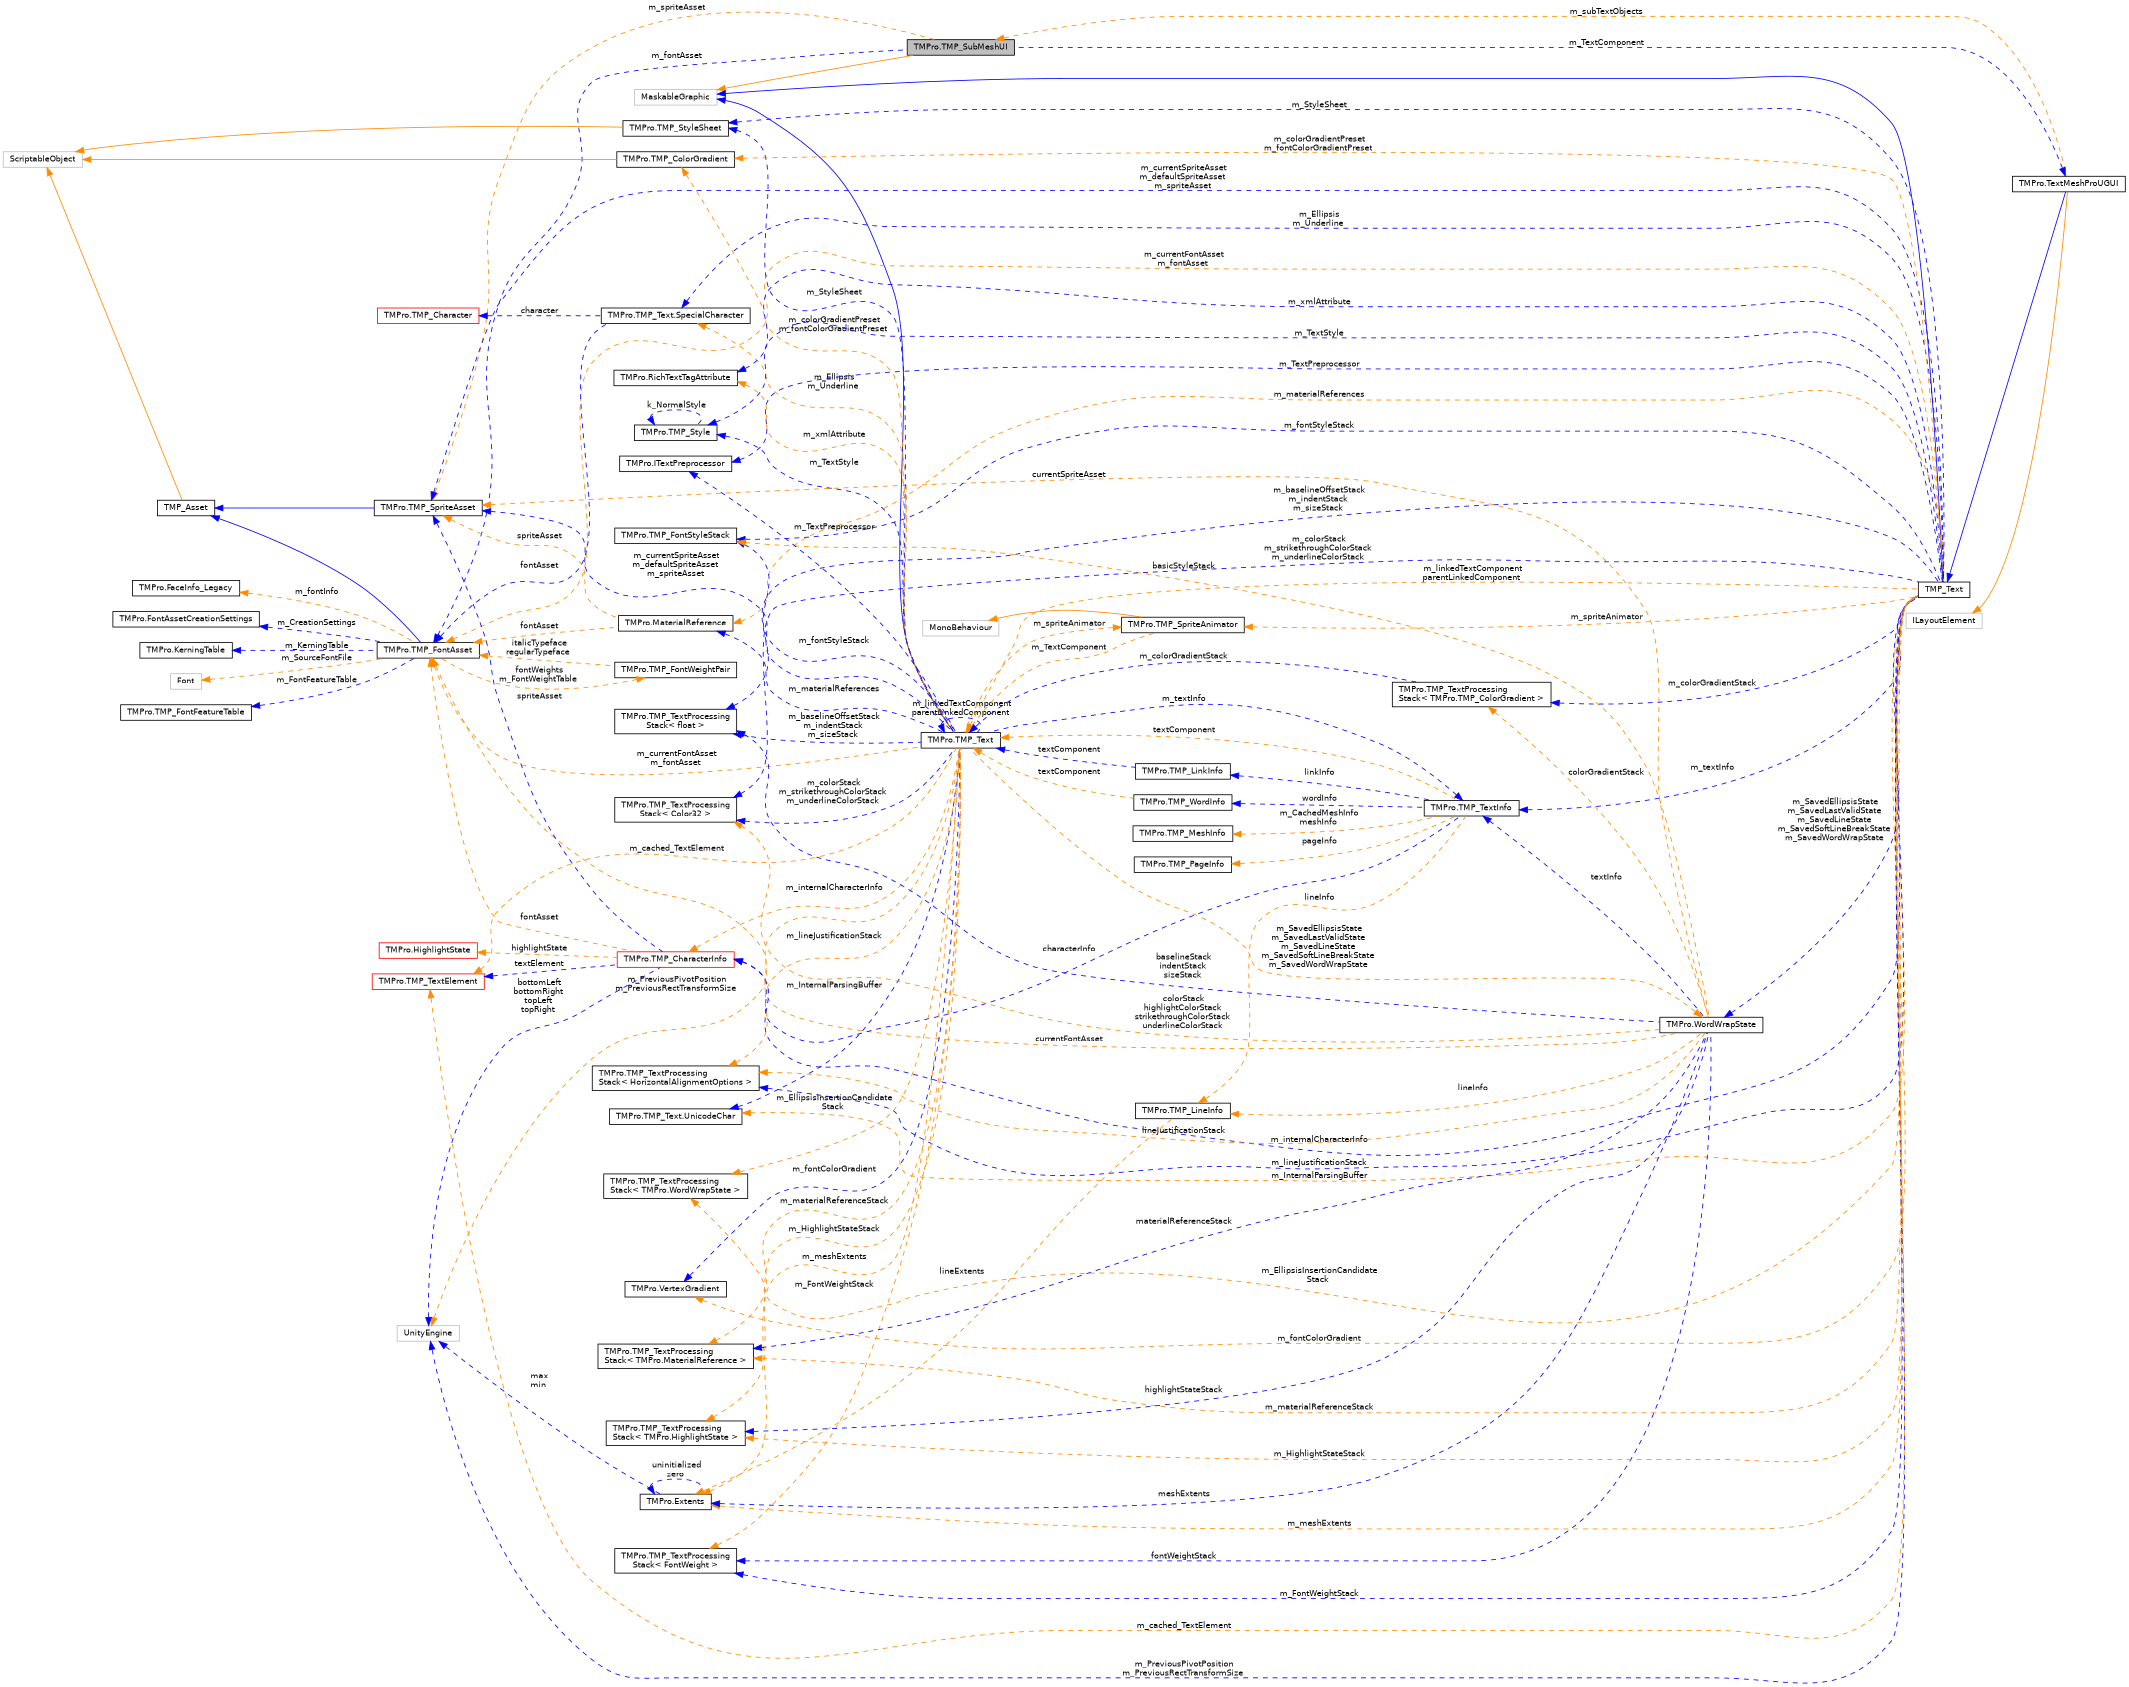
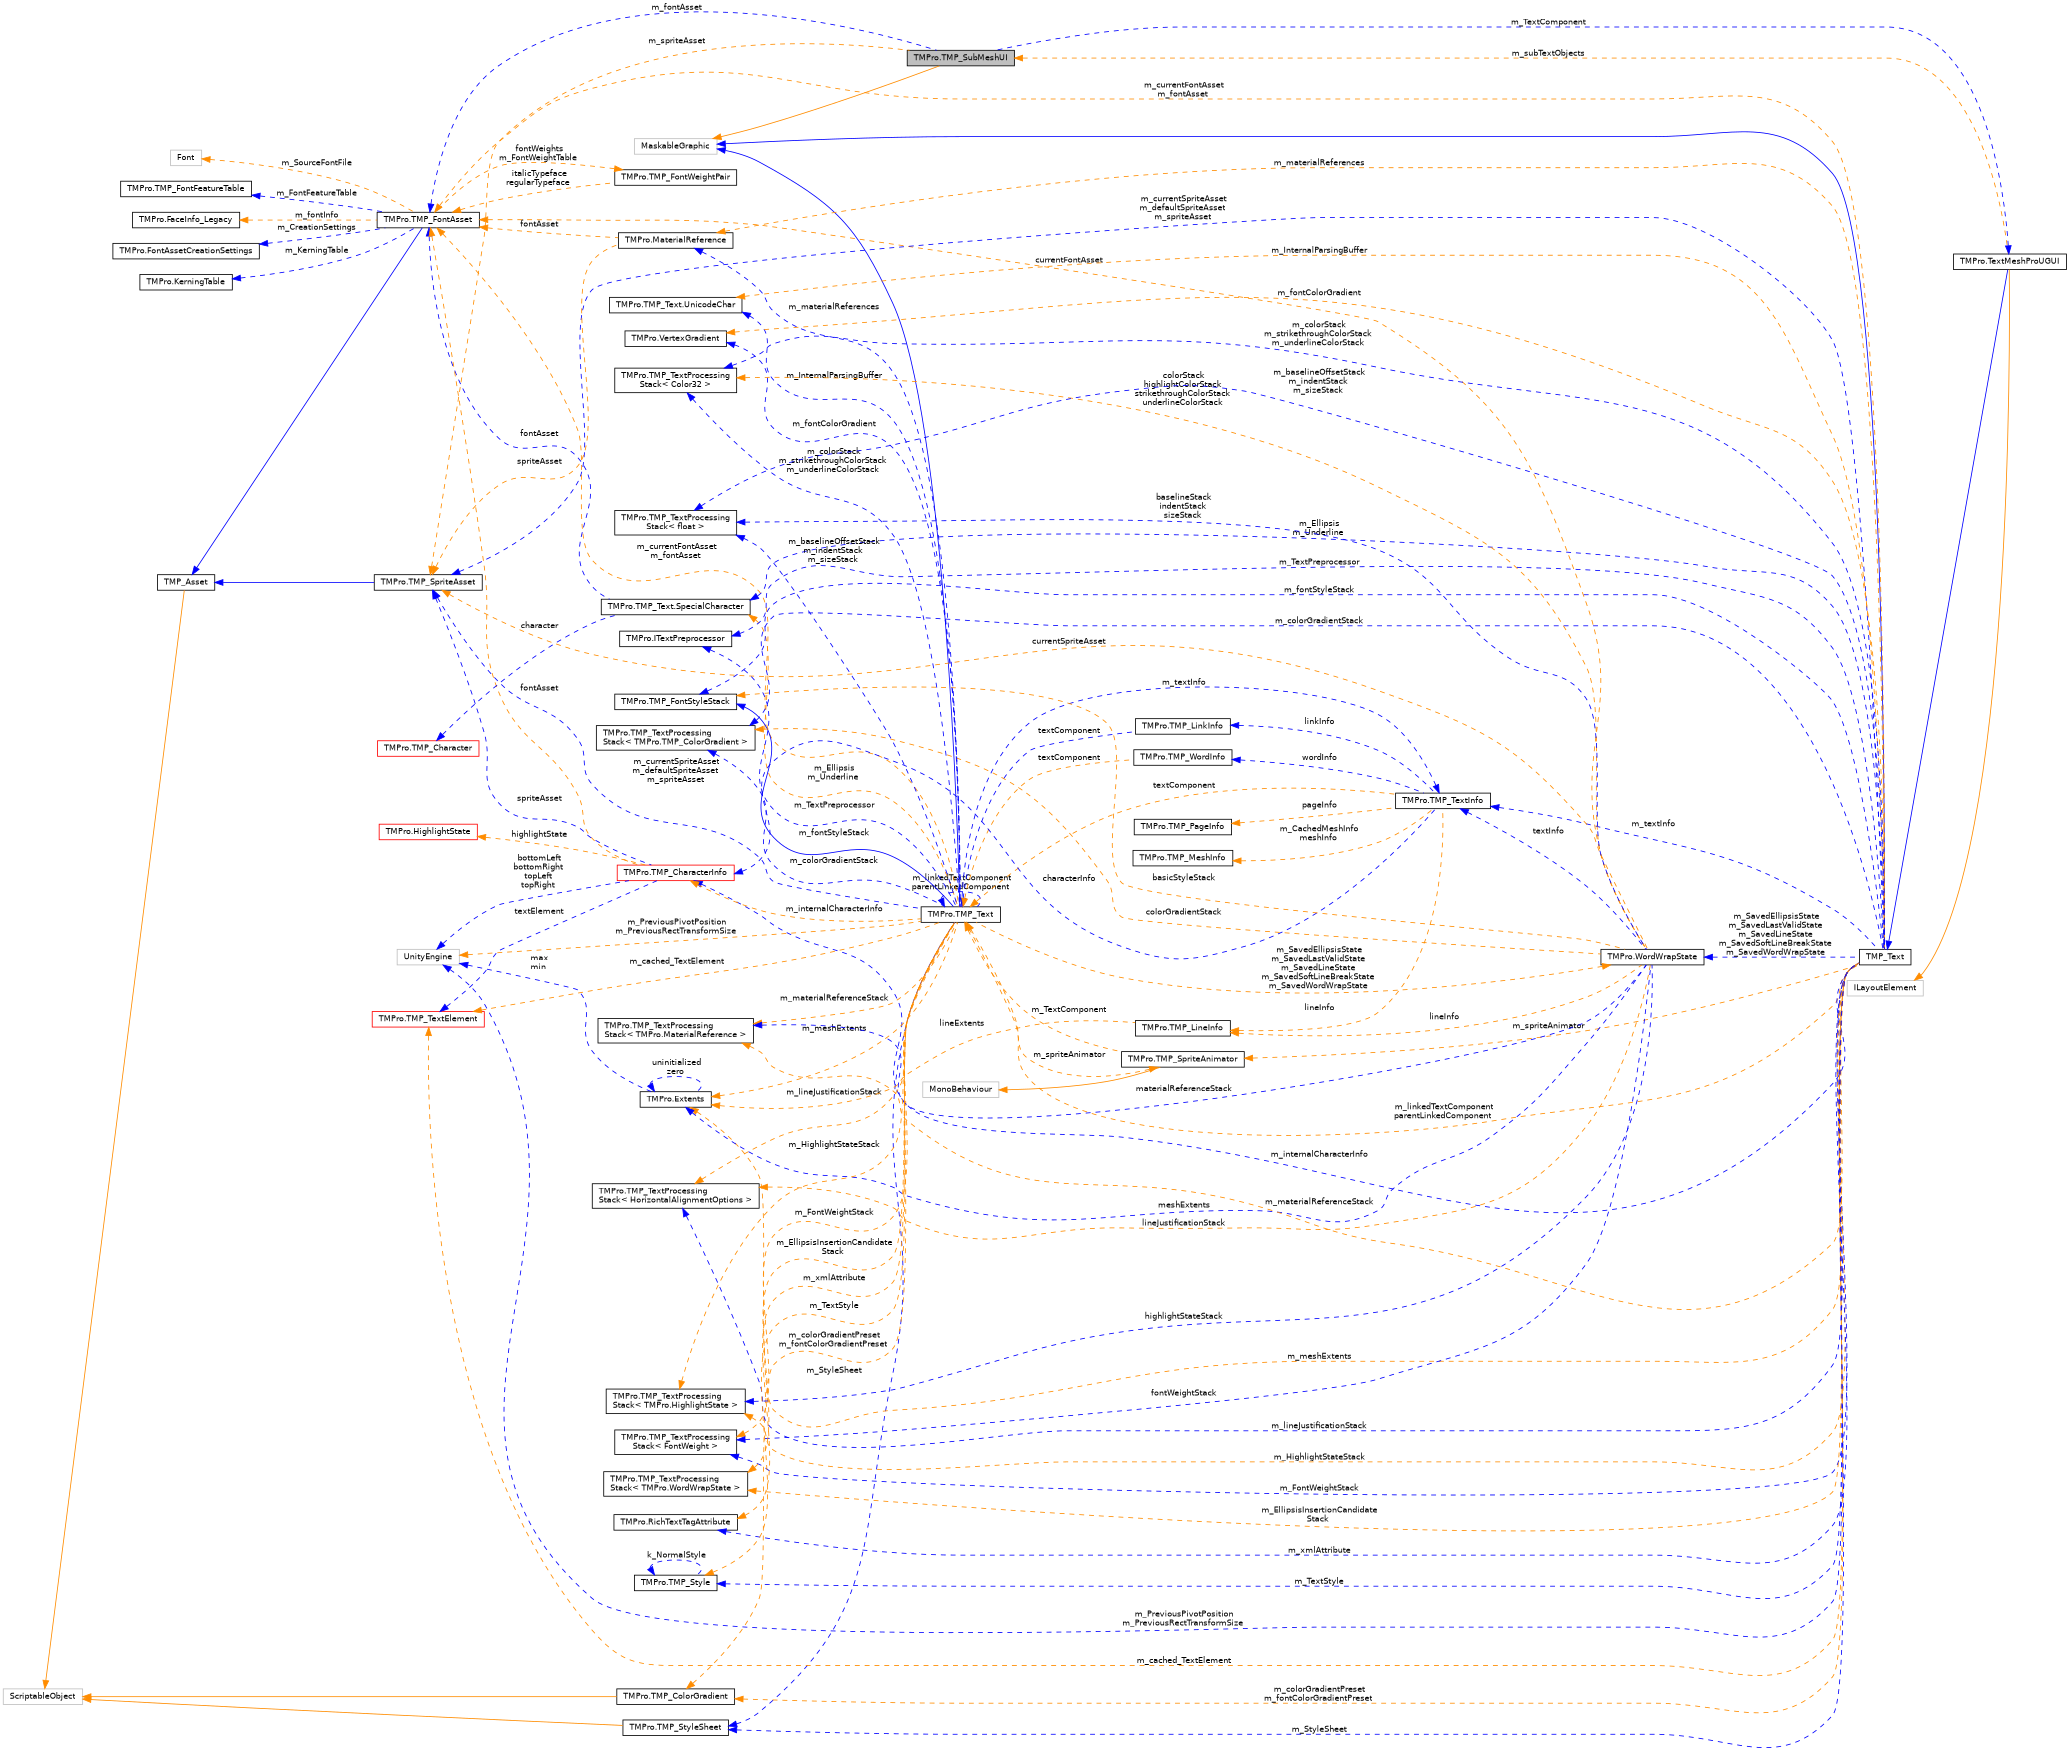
edge "TMPro.TMP_Text" -> "TMPro.TMP_Style": color blue -> darkorange
edge "TMPro.TMP_Text" -> "TMPro.TMP_FontStyleStack": style dashed -> solid
edge "TMPro.TMP_TextProcessing Stack< TMPro.TMP_ColorGradient >" -> "TMPro.TMP_Text": reversed
